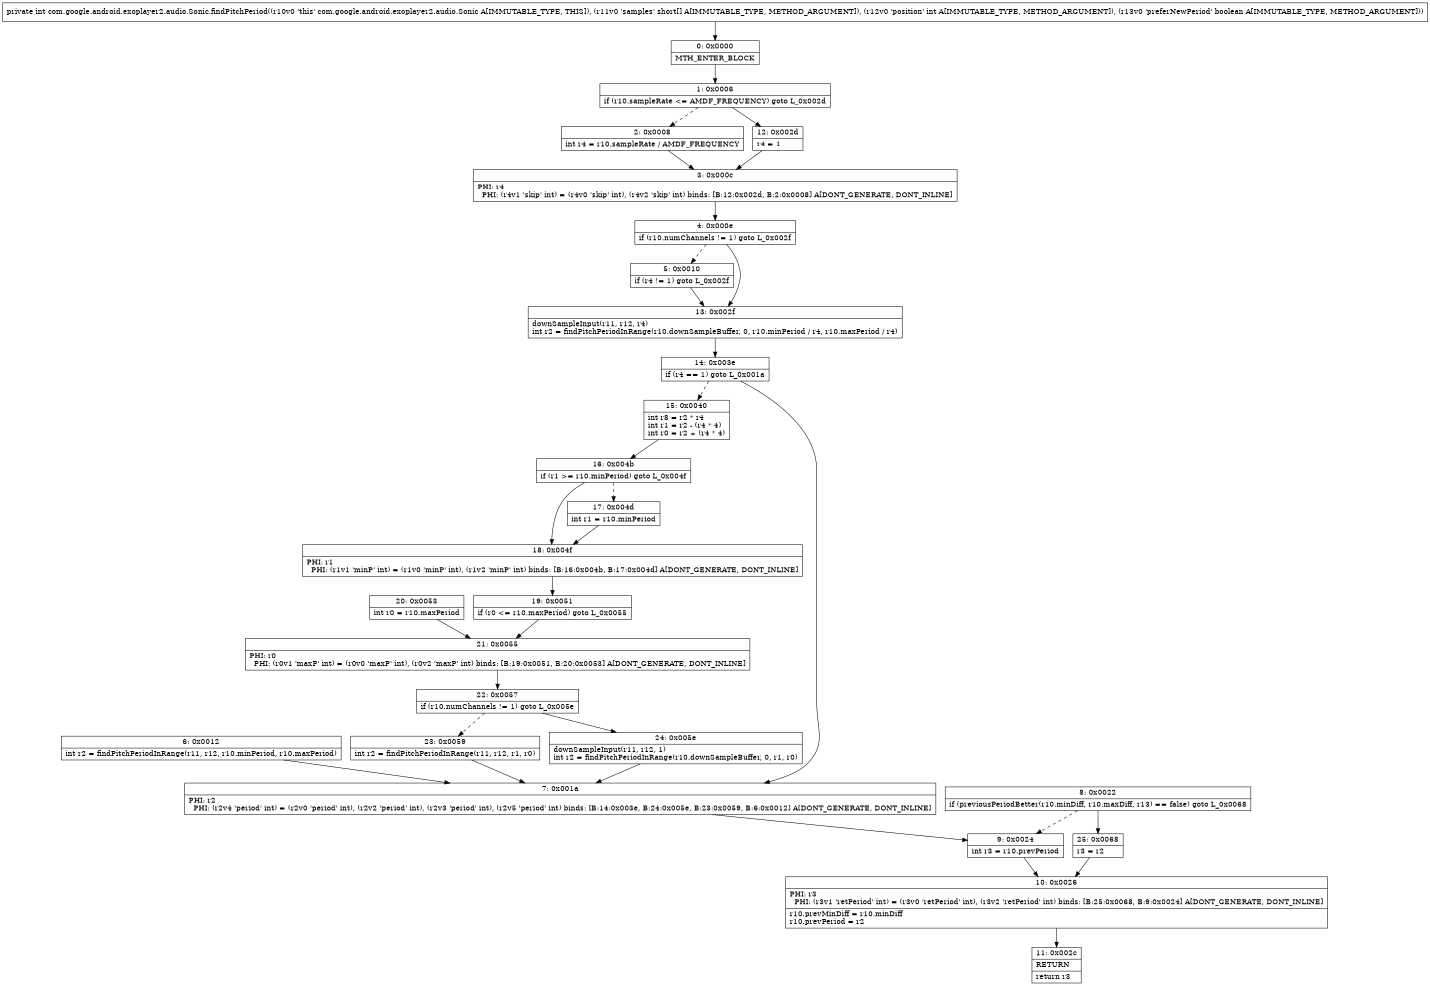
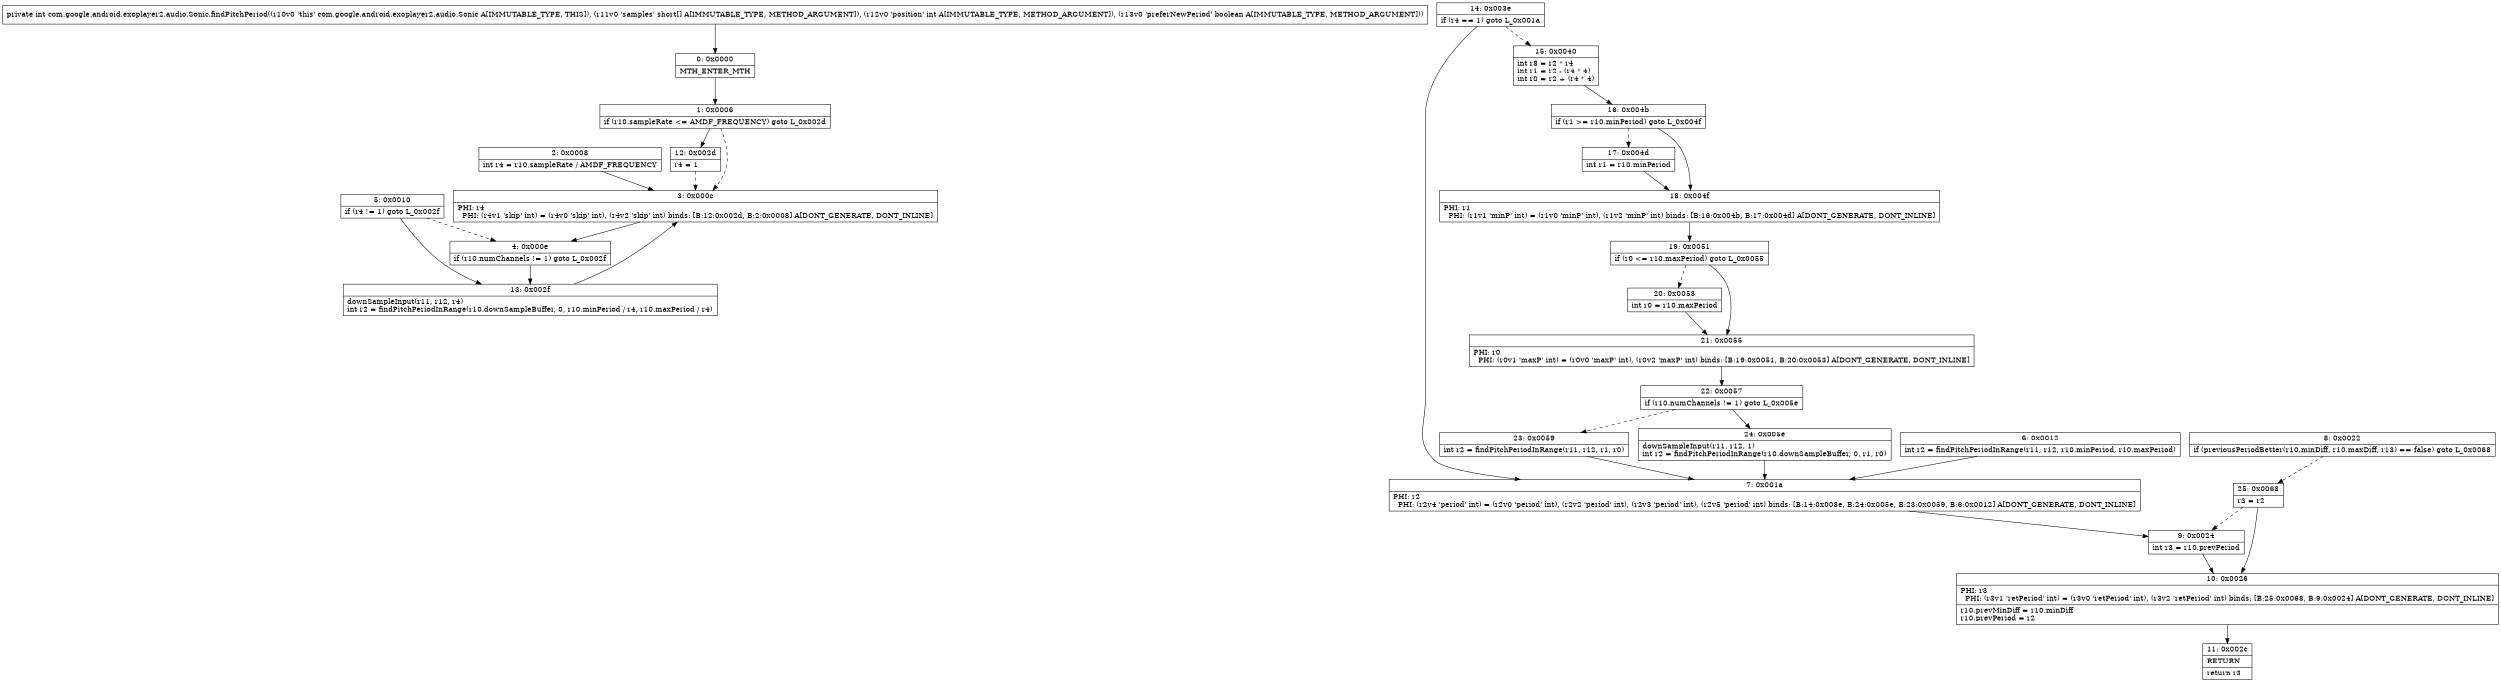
node "0: 0x0000": text "MTH_ENTER_BLOCK" -> "MTH_ENTER_MTH"
edge "1: 0x0006" -> "2: 0x0008": now "1: 0x0006" -> "3: 0x000c"
edge "12: 0x002d" -> "3: 0x000c": style solid -> dashed
edge "4: 0x000e" -> "5: 0x0010": reversed
edge "19: 0x0051" -> "20: 0x0053": added
edge "13: 0x002f" -> "14: 0x003e": now "13: 0x002f" -> "3: 0x000c"
edge "8: 0x0022" -> "25: 0x0068": style solid -> dashed
edge "8: 0x0022" -> "9: 0x0024": now "25: 0x0068" -> "9: 0x0024"
